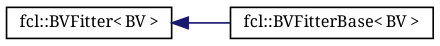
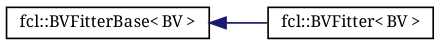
edge "fcl::BVFitterBase< BV >" -> "fcl::BVFitter< BV >": reversed
